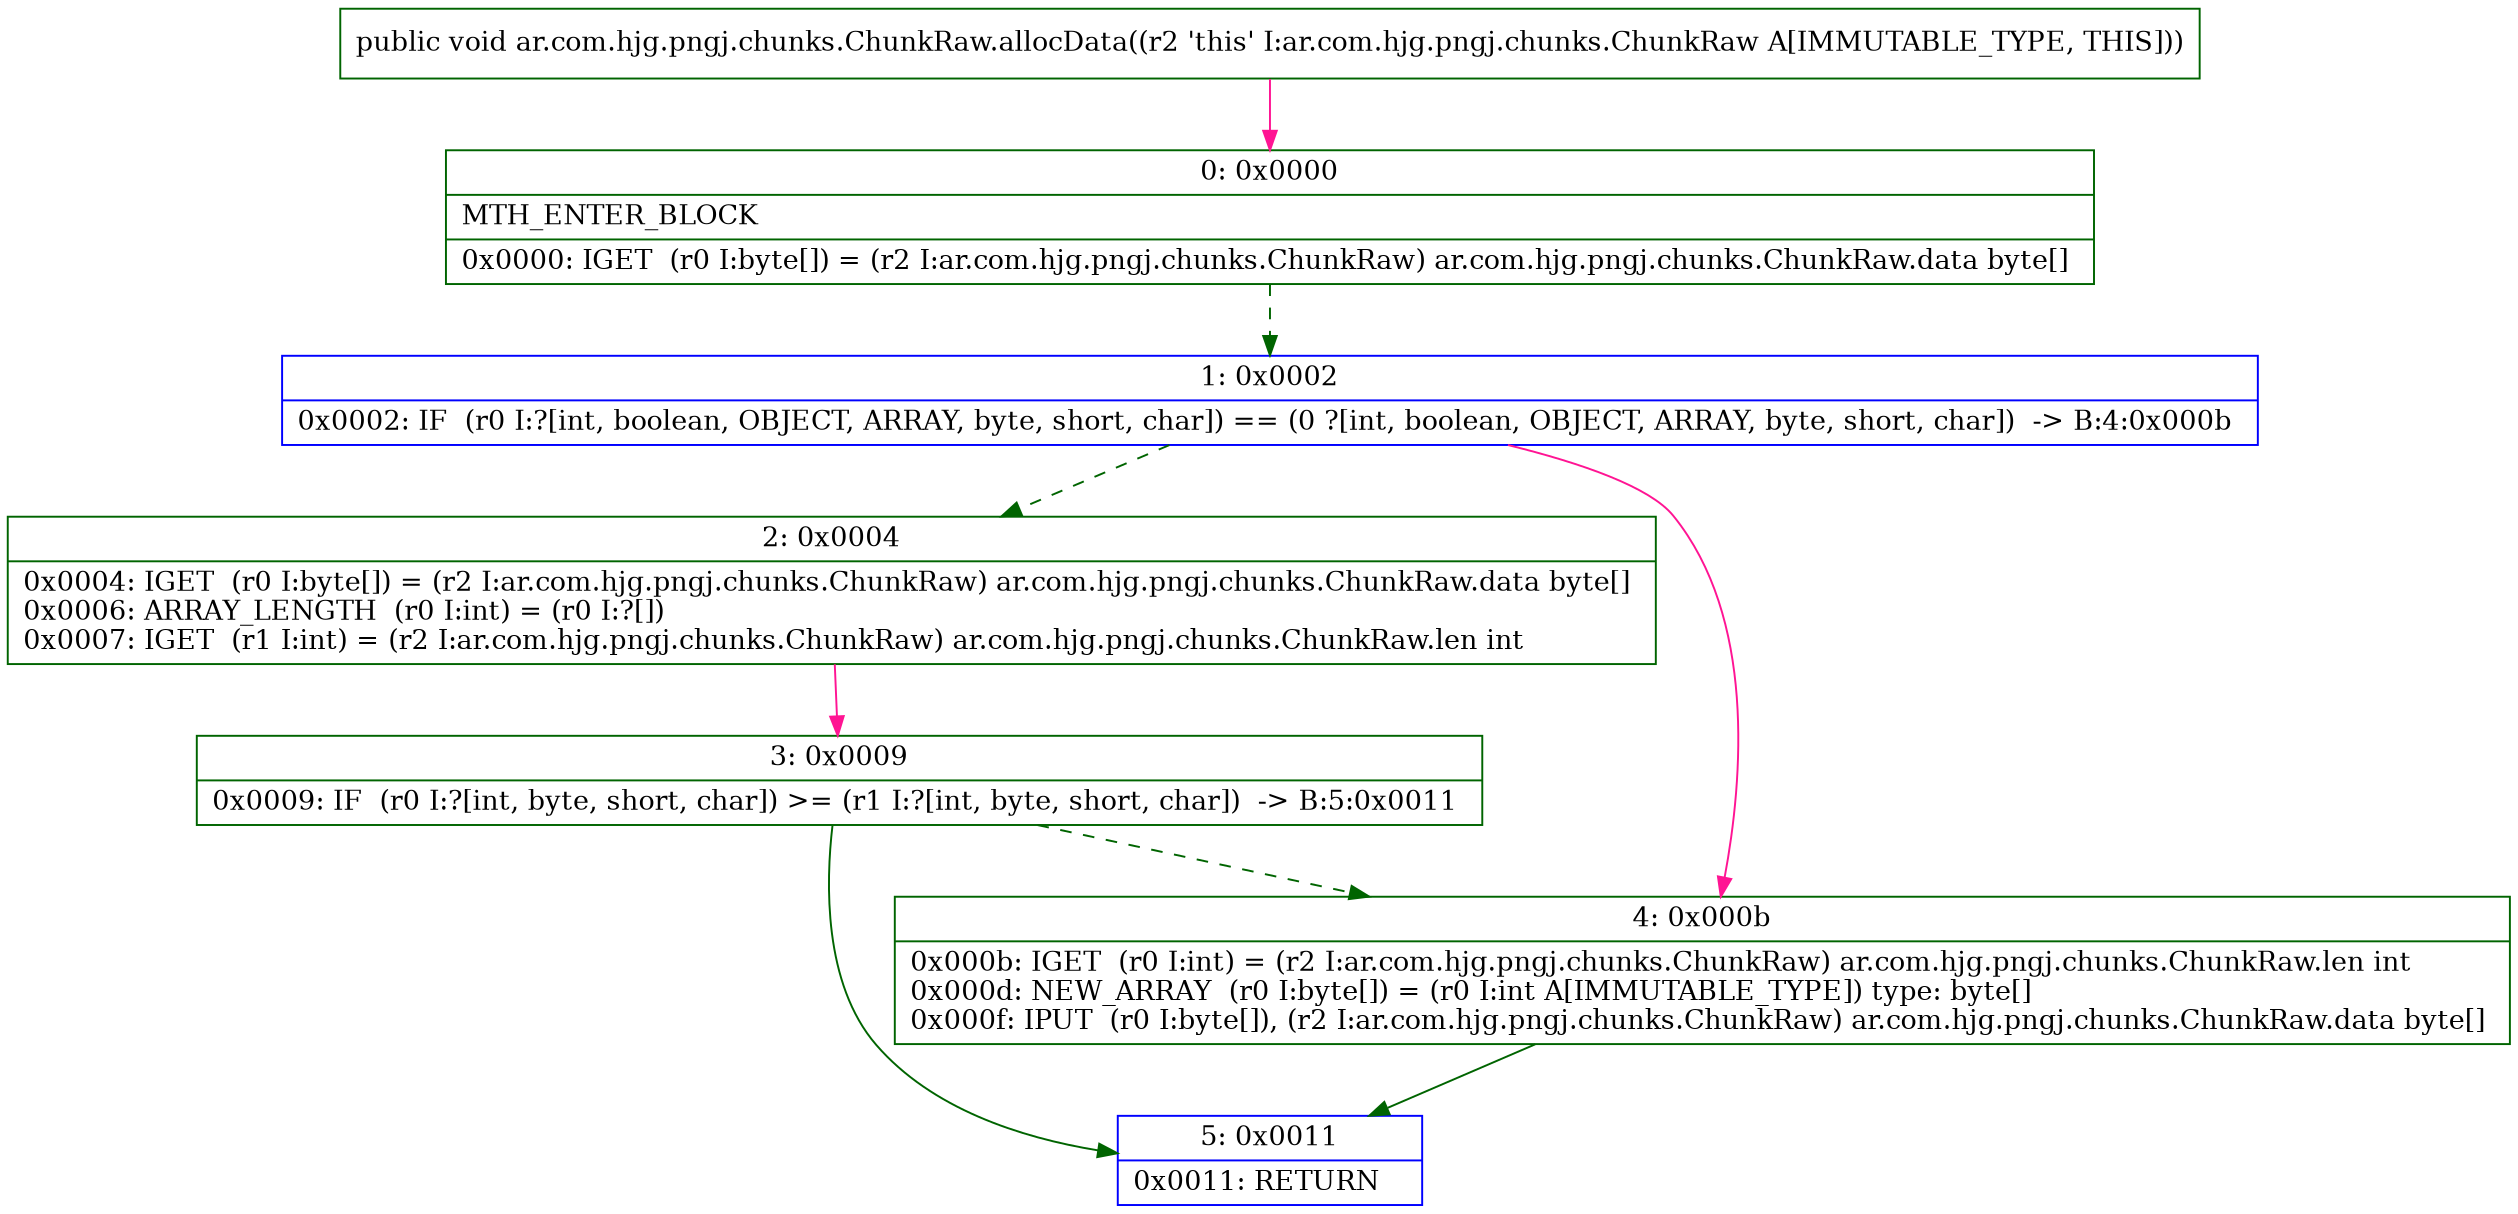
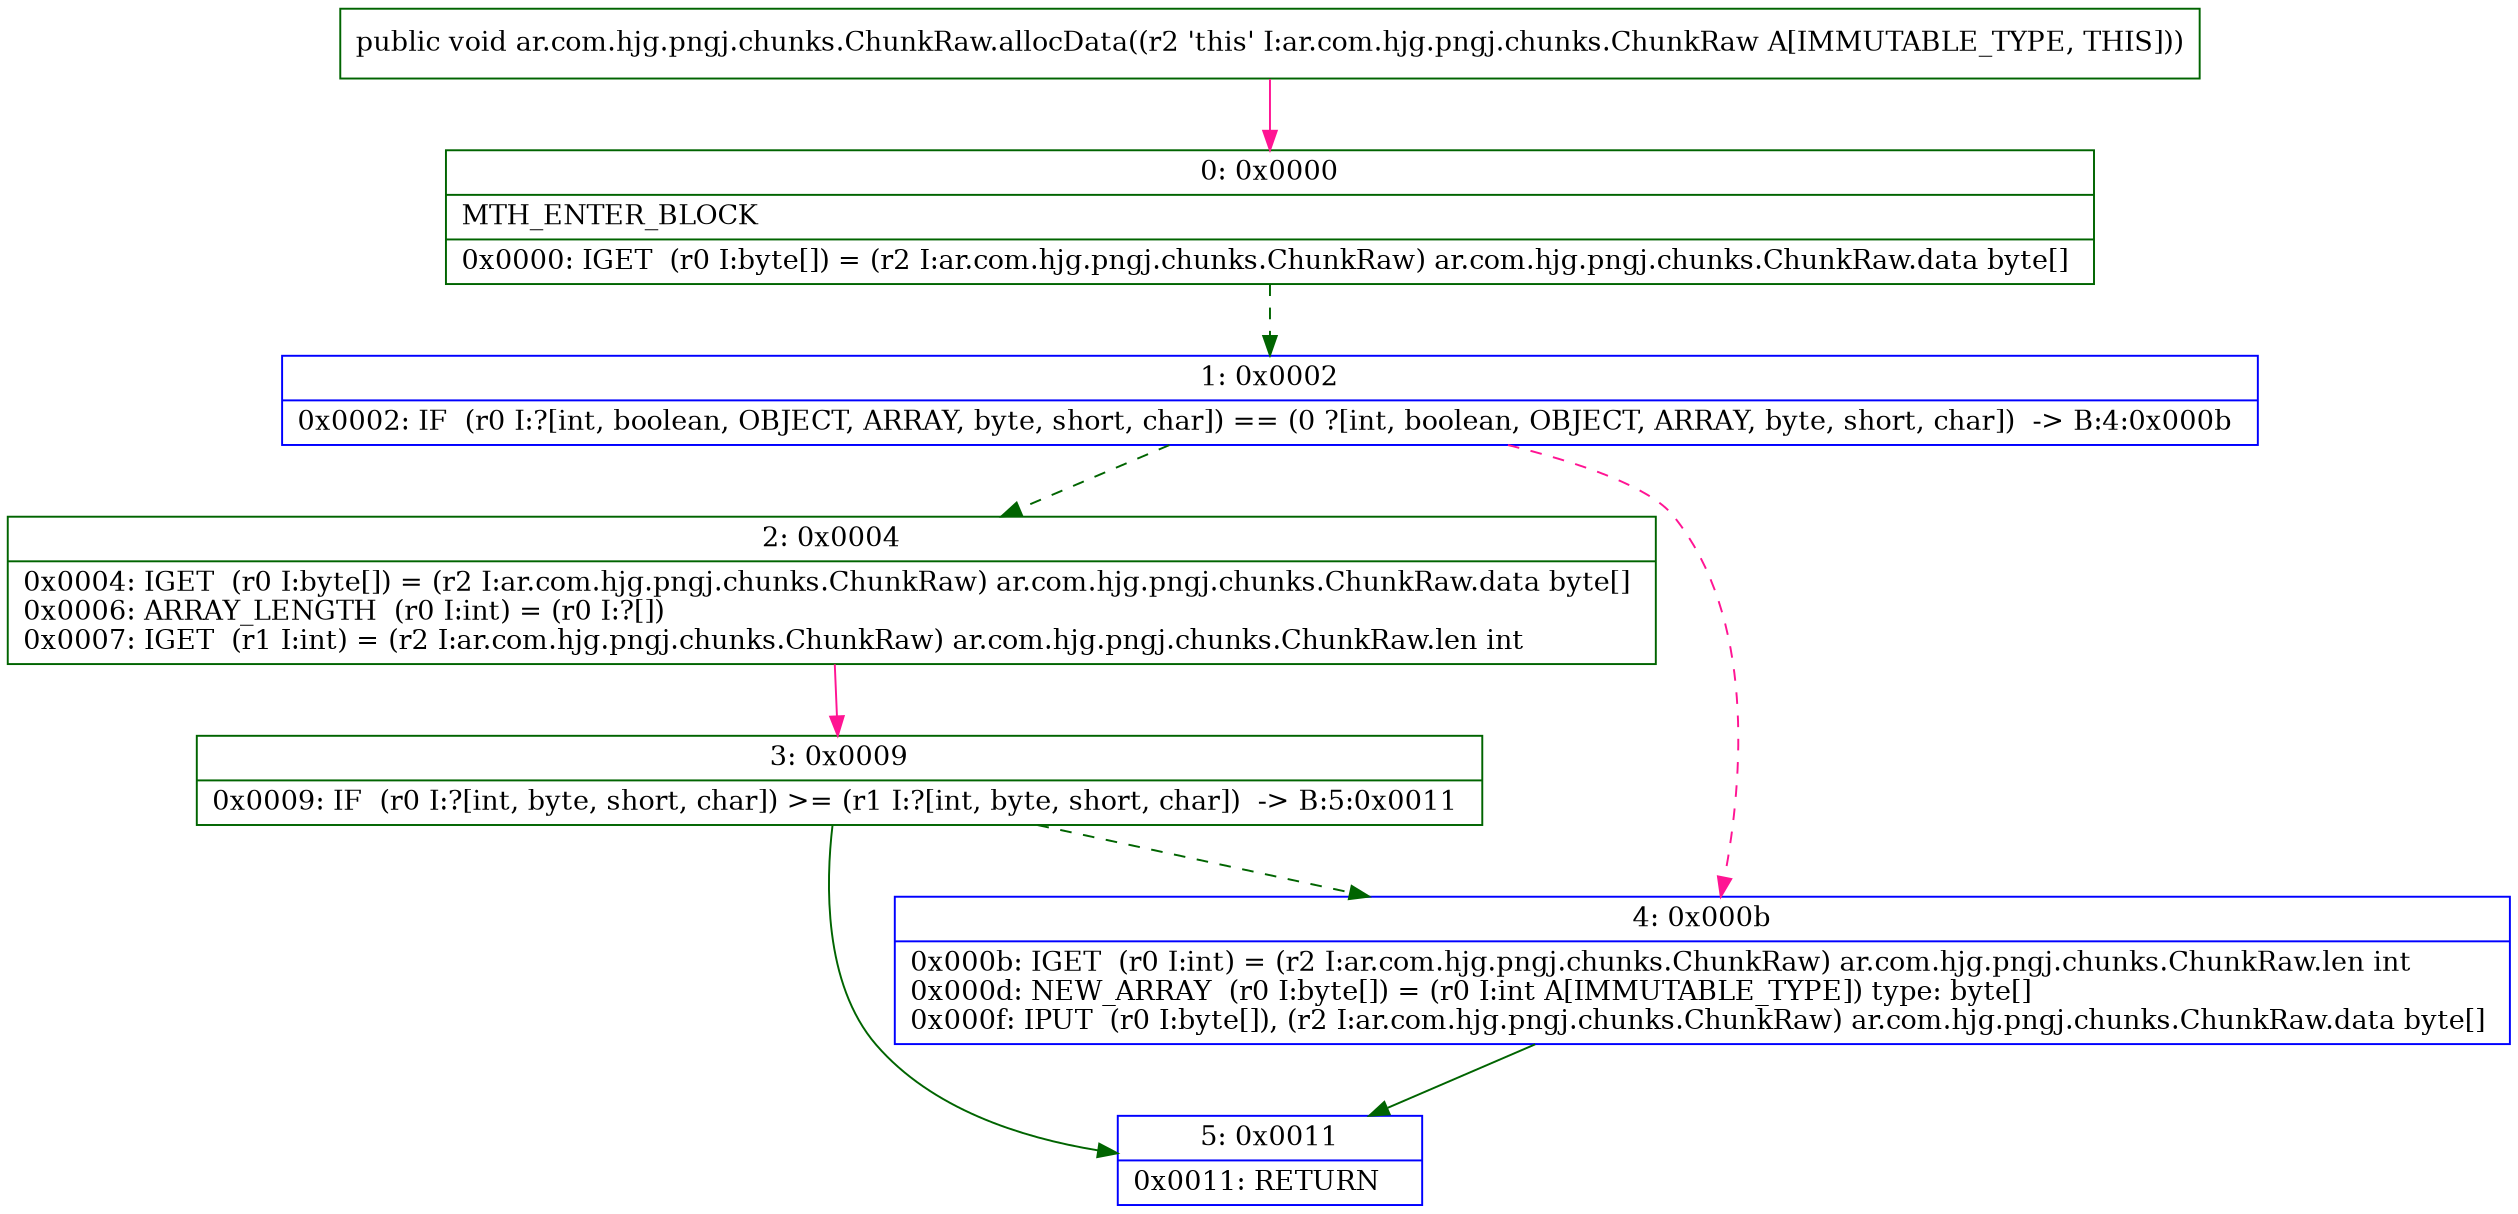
edge "1: 0x0002" -> "4: 0x000b": style solid -> dashed
node "4: 0x000b": color darkgreen -> blue
